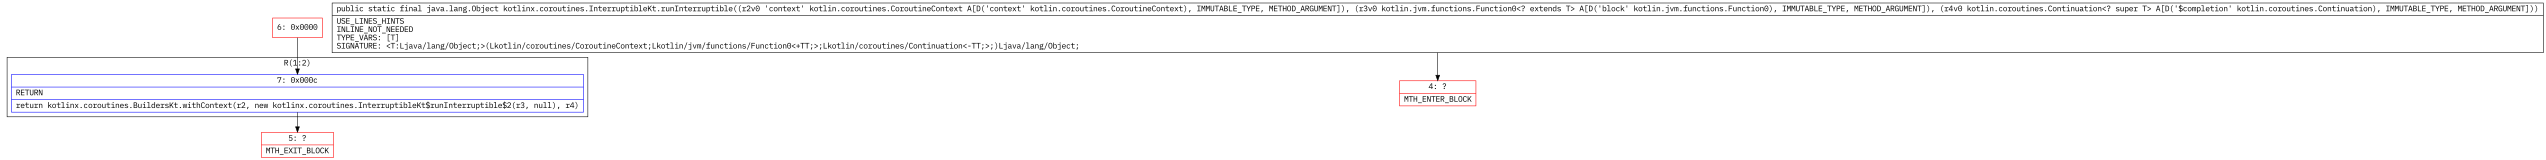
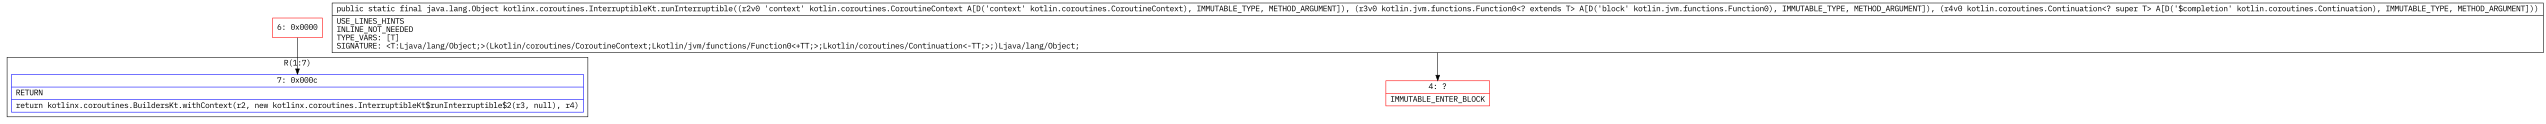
cluster "R(1:2)": label "R(1:2)" -> "R(1:7)"
node "4: ?": text "MTH_ENTER_BLOCK" -> "IMMUTABLE_ENTER_BLOCK"
node "5: ?": removed
